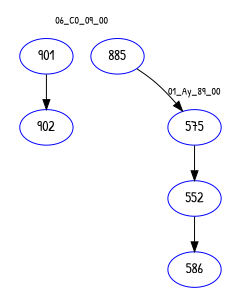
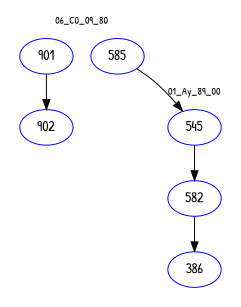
cluster "06_C0_09_00": label "06_C0_09_00" -> "06_C0_09_80"
node "885": label "885" -> "585"
node "575": label "575" -> "545"
node "552": label "552" -> "582"
node "586": label "586" -> "386"
